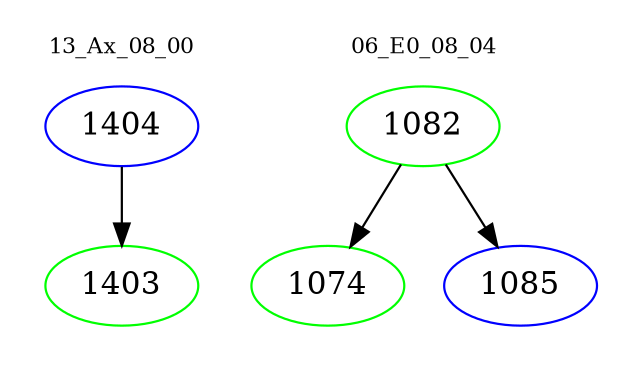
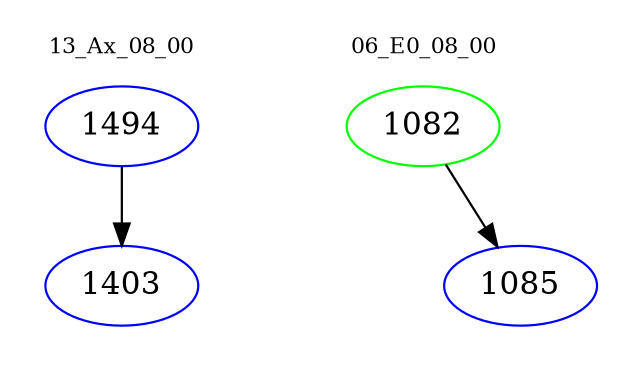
cluster "06_E0_08_04": label "06_E0_08_04" -> "06_E0_08_00"
node "1404": label "1404" -> "1494"
node "1403": color green -> blue
node "1074": removed
